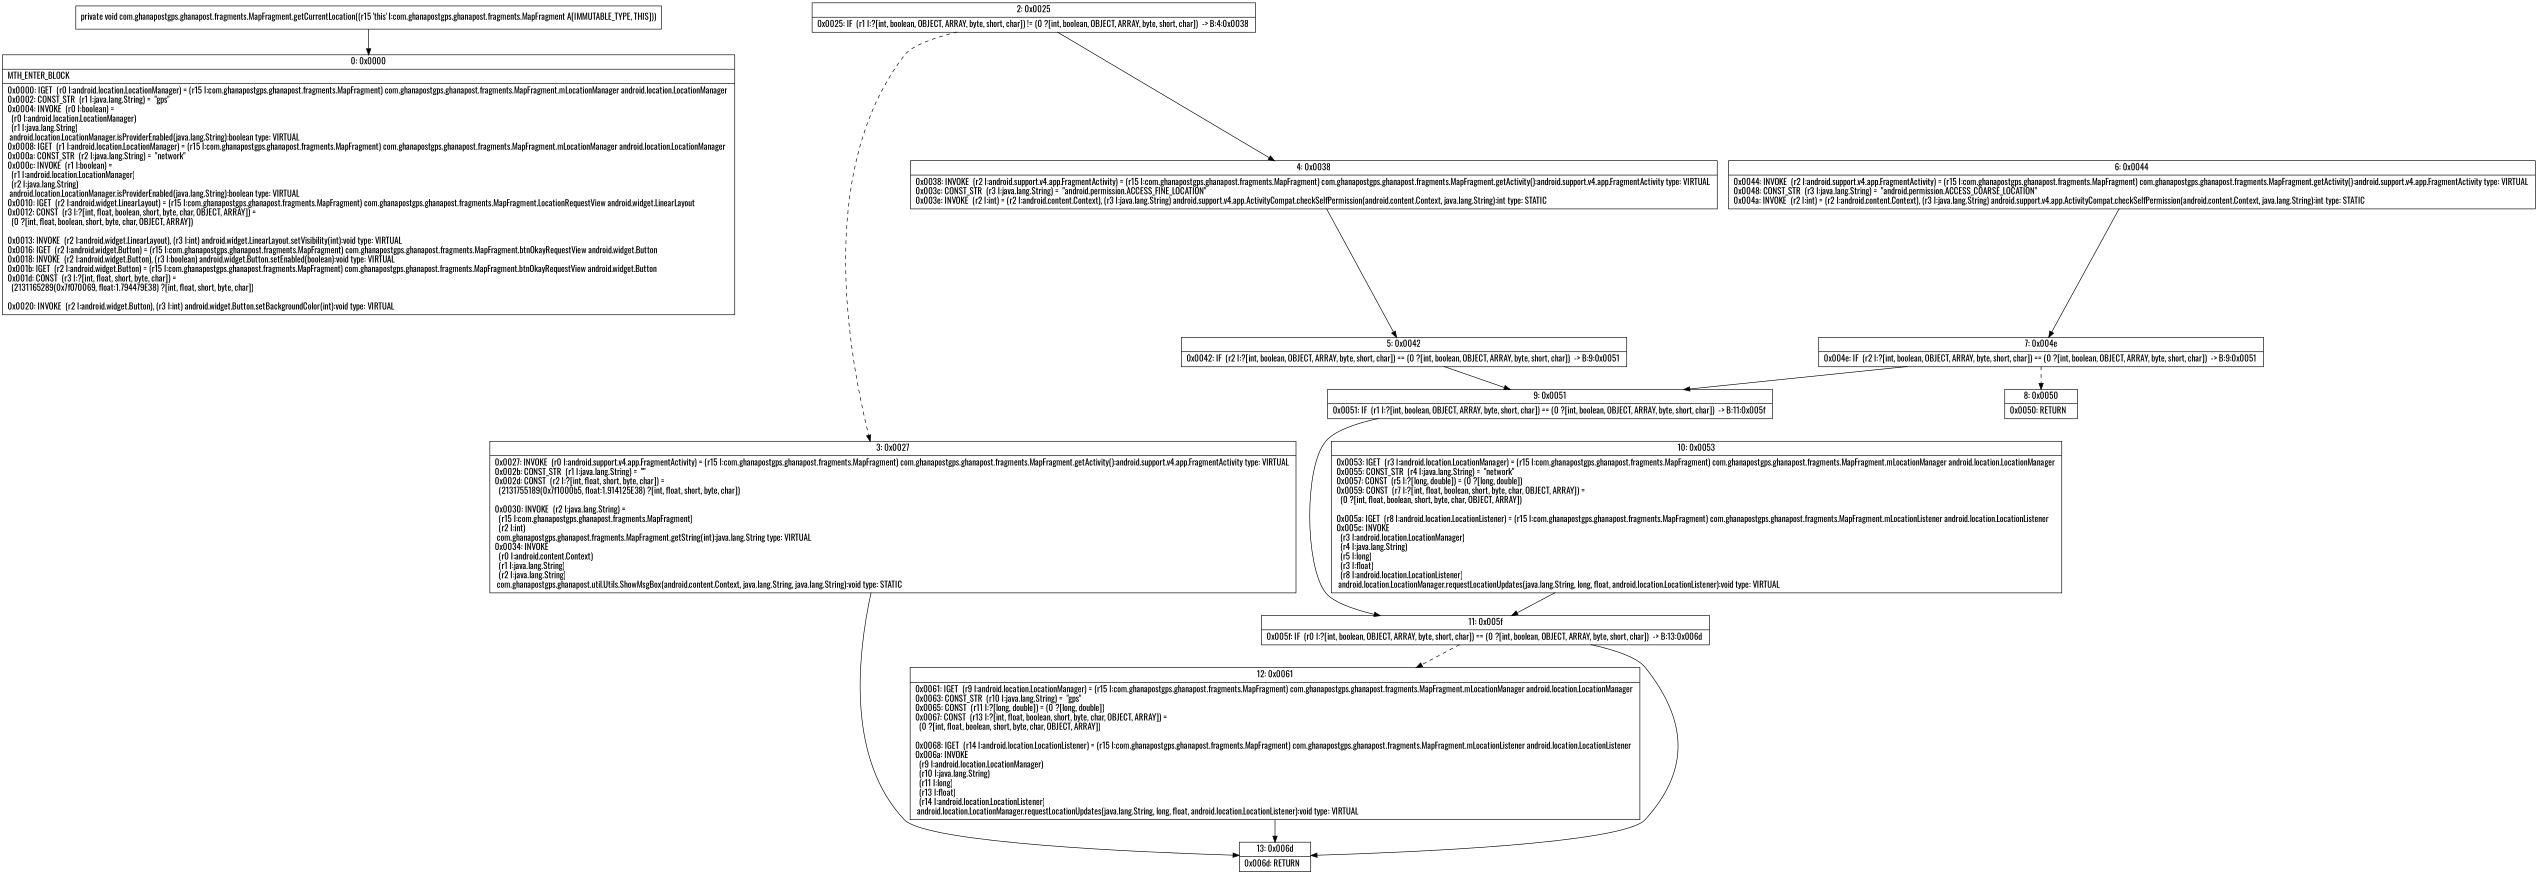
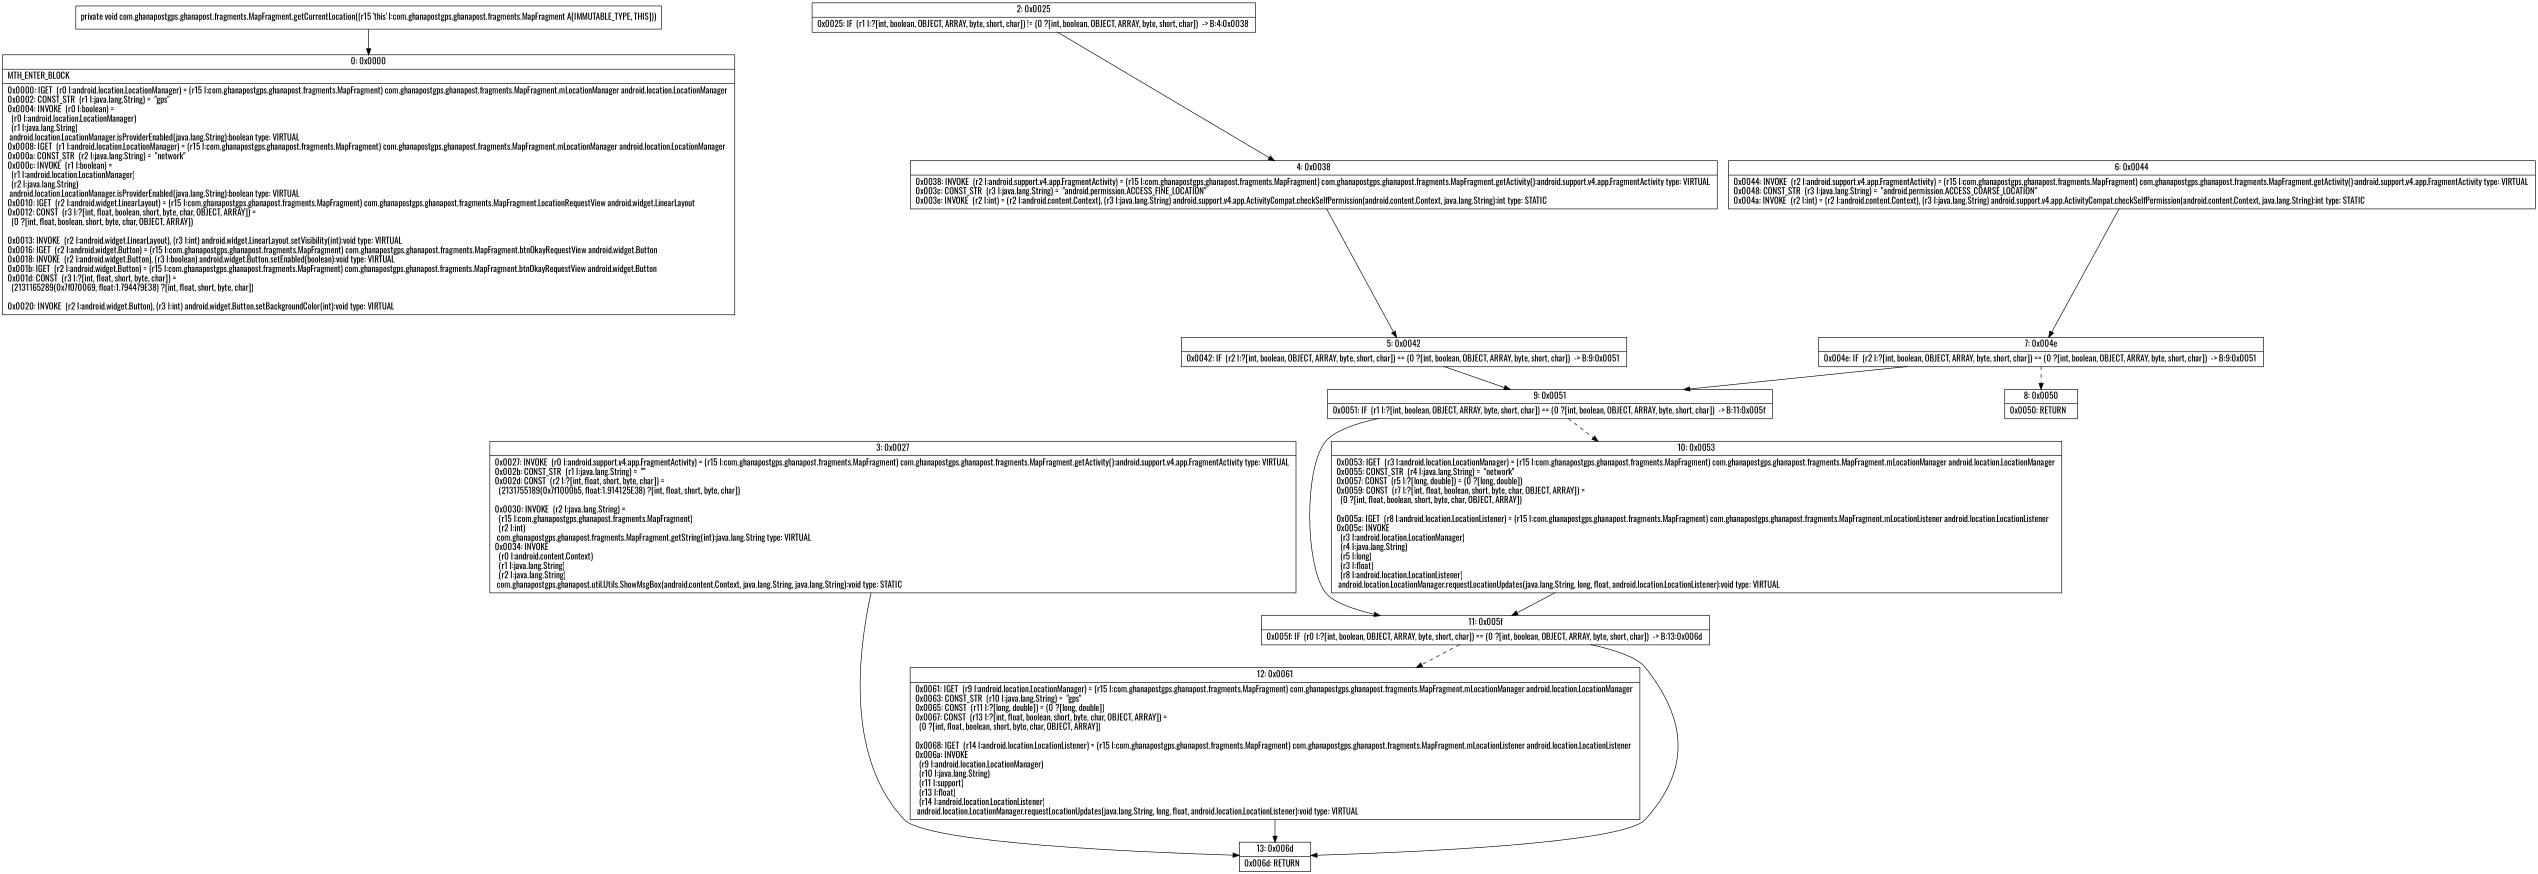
edge "2: 0x0025" -> "3: 0x0027": removed
edge "9: 0x0051" -> "10: 0x0053": added
node "12: 0x0061": text "(r11 I:long)" -> "(r11 I:support)"
